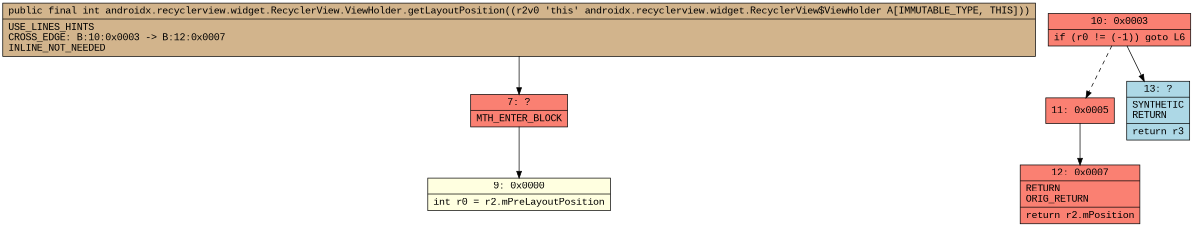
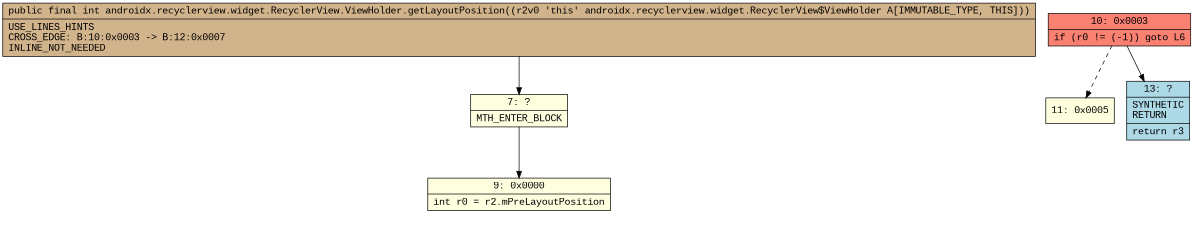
node "7: ?": fillcolor salmon -> lightyellow
node "11: 0x0005": fillcolor salmon -> lightyellow
node "12: 0x0007": removed
